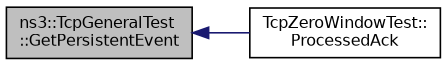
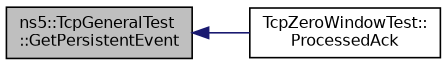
node "ns3::TcpGeneralTest ::GetPersistentEvent": label "ns3::TcpGeneralTest ::GetPersistentEvent" -> "ns5::TcpGeneralTest ::GetPersistentEvent"
